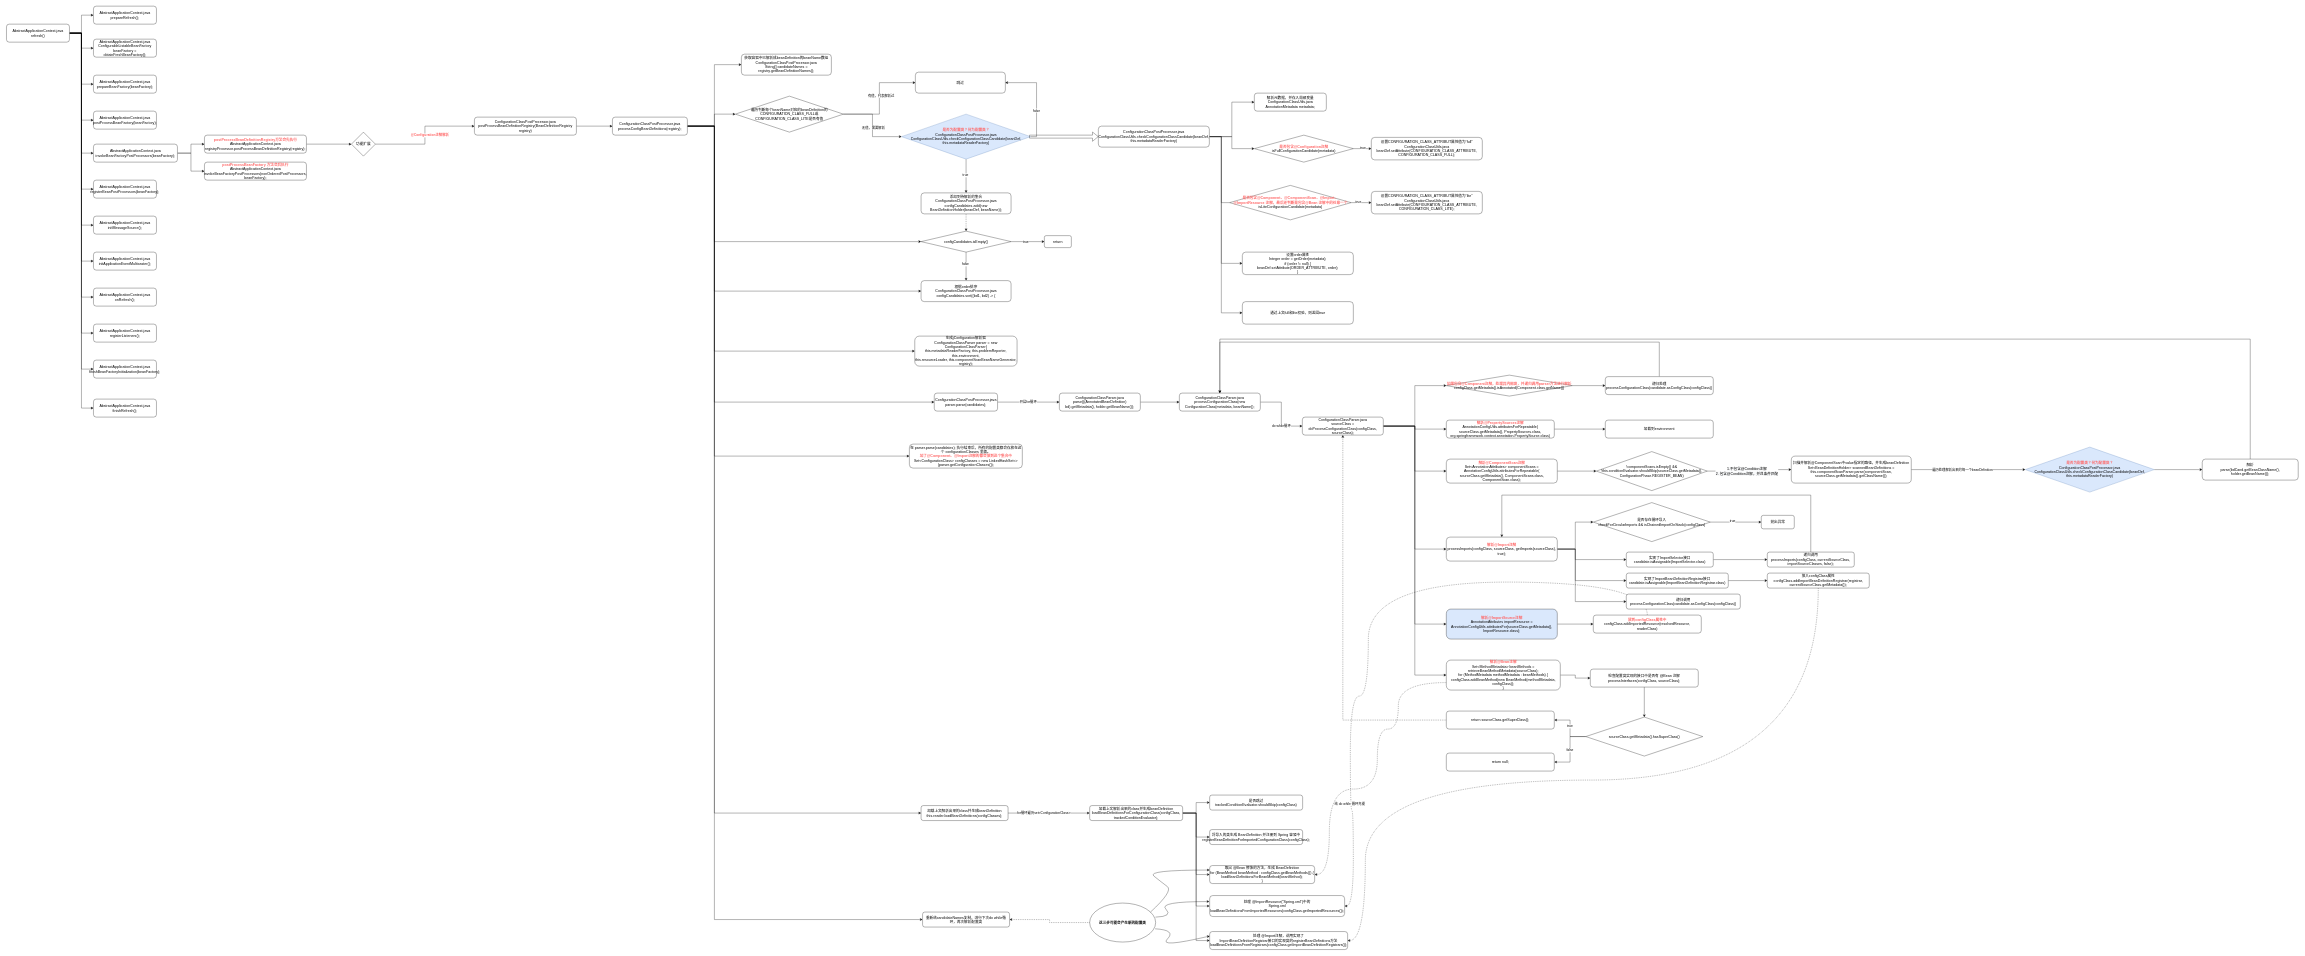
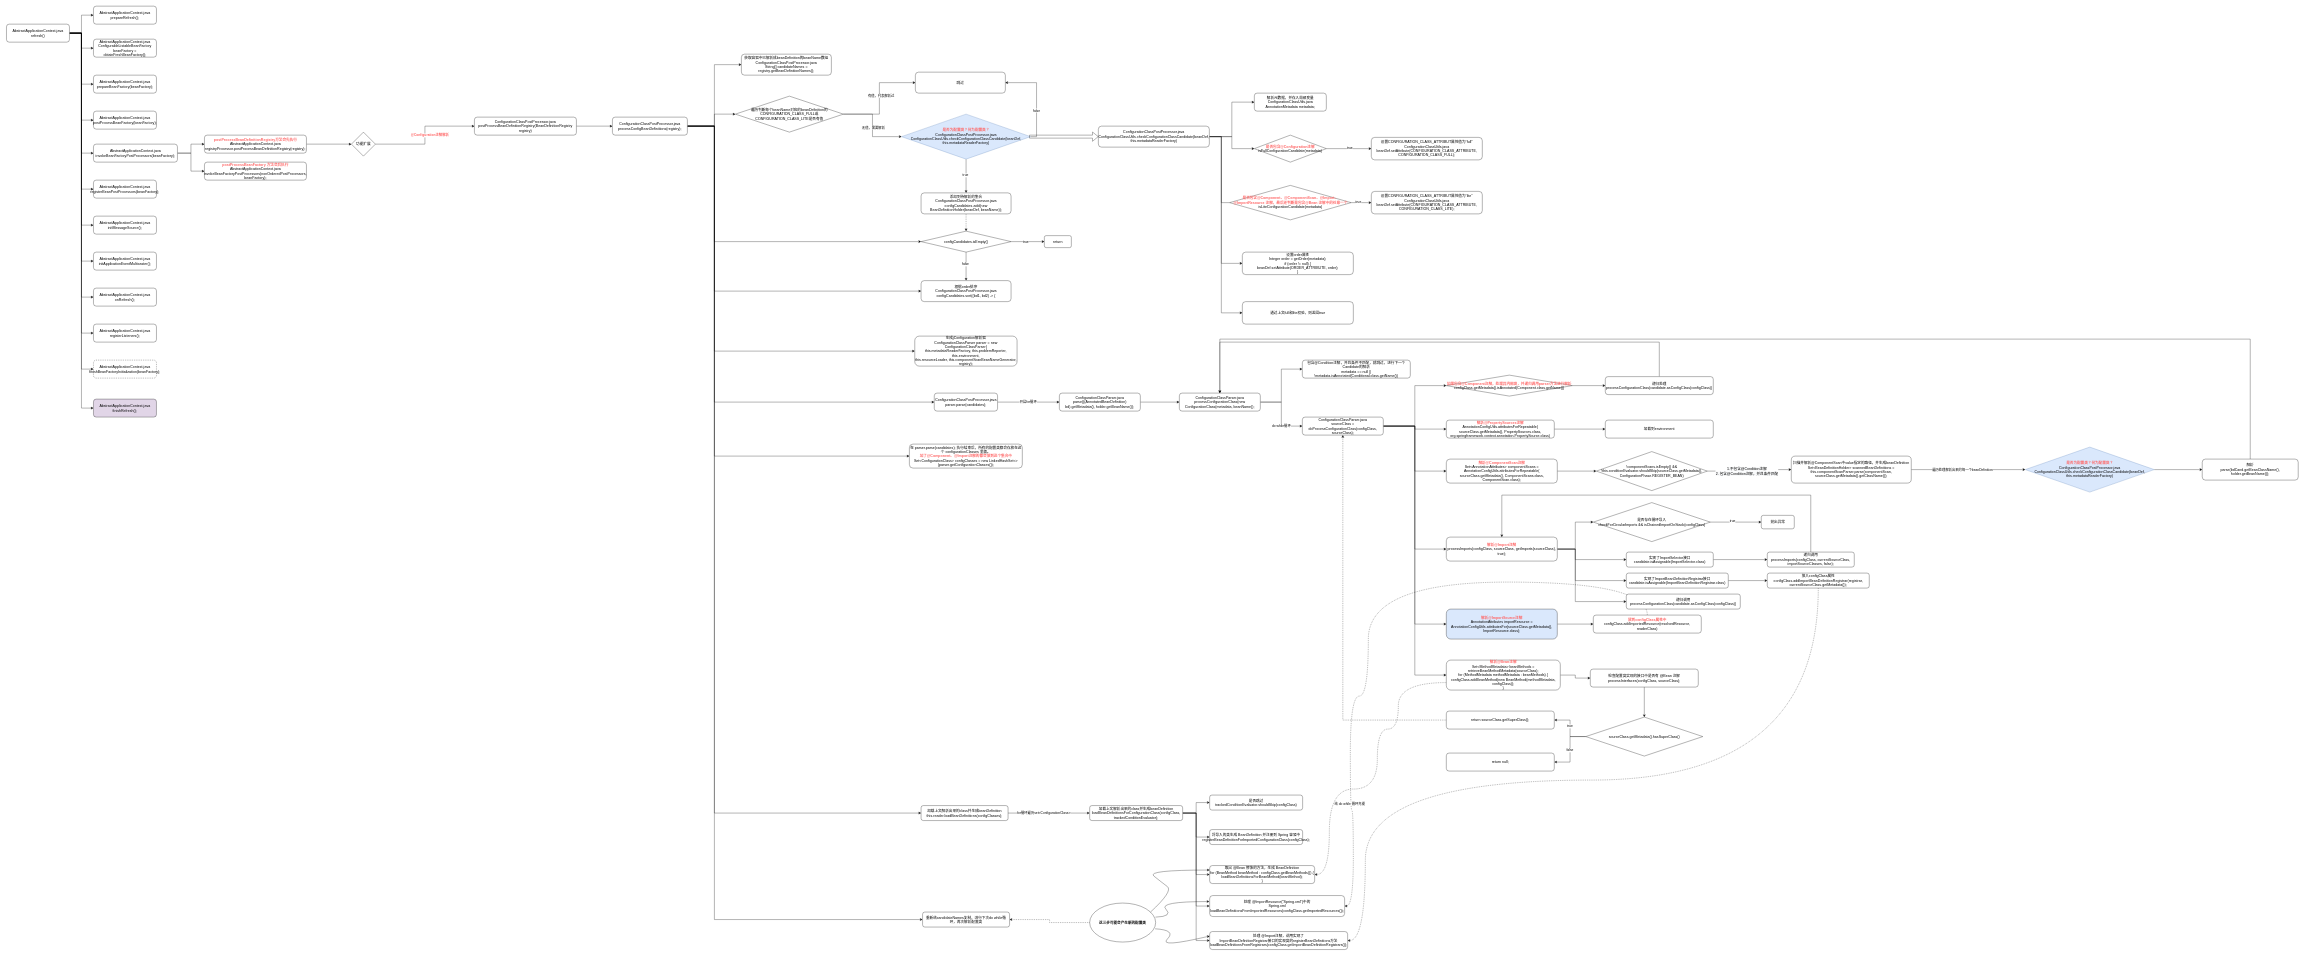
node "是否包含@Configuration注解 isFullConfigurationCandidate(metadata)": size 99x27 -> 72x27
node "AbstractApplicationContext.java finishBeanFactoryInitialization(beanFactory);": style solid -> dashed
edge "ConfigurationClassParser.java processConfigurationClass(new ConfigurationClass(metadata, beanName));" -> "包含@Condition注解，并且条件不匹配，就跳过，进行下一个Candidate的解析 metadata == null || !metadata.isAnnotated(Conditional.class.getName())": added
node "包含@Condition注解，并且条件不匹配，就跳过，进行下一个Candidate的解析 metadata == null || !metadata.isAnnotated(Conditional.class.getName())": added
node "AbstractApplicationContext.java finishRefresh();": fillcolor #ffffff -> #e1d5e7
